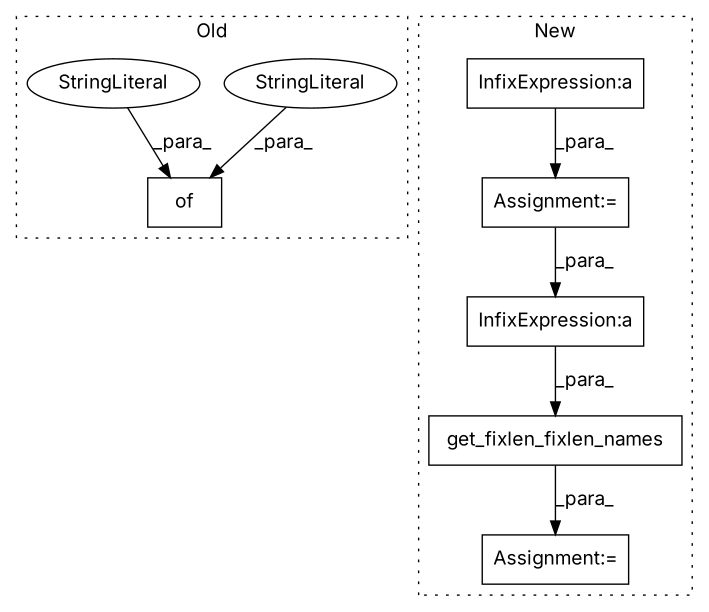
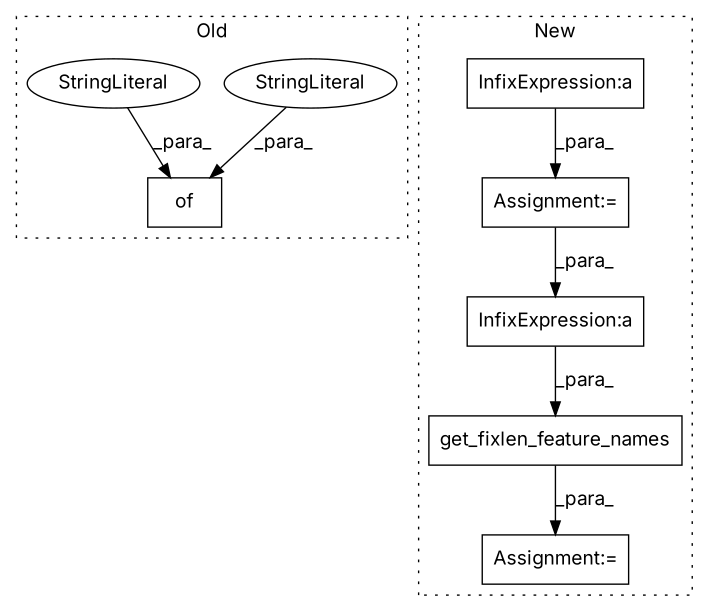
node "get_fixlen_fixlen_names": label "get_fixlen_fixlen_names" -> "get_fixlen_feature_names"
